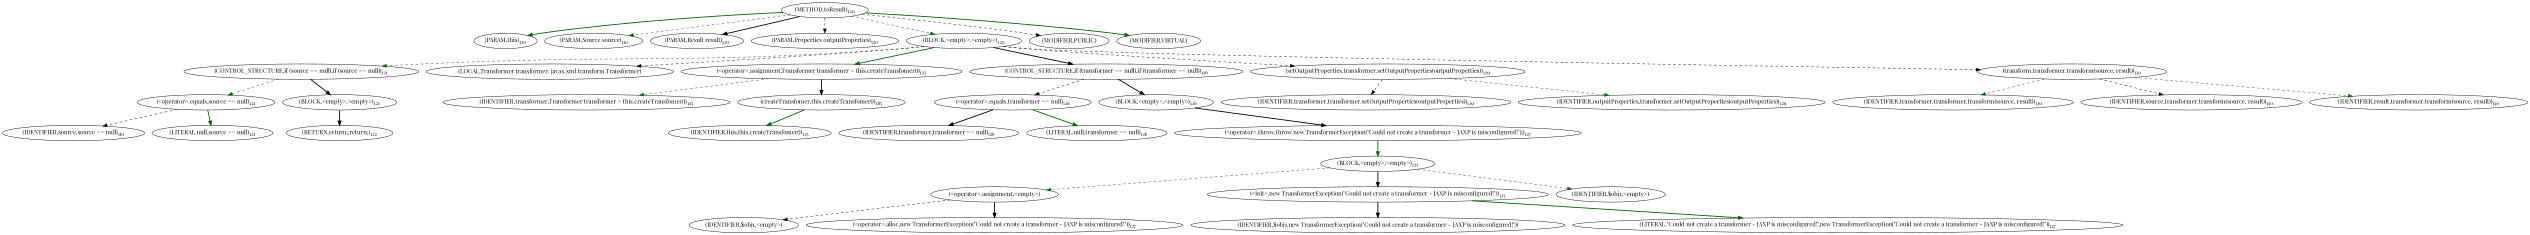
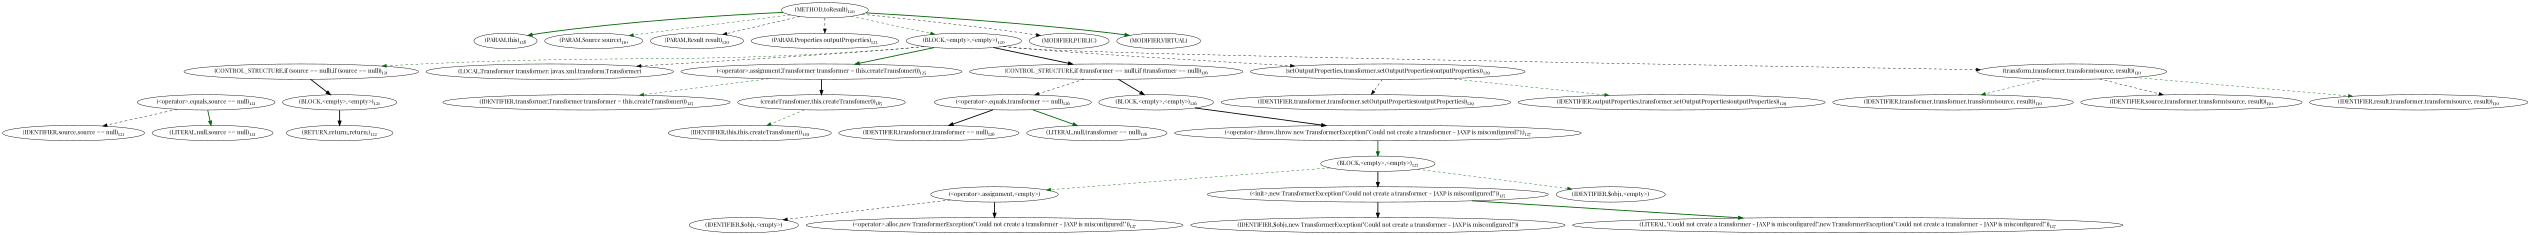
edge "(METHOD,toResult)" -> "(PARAM,Result result)": style bold -> dashed
node "(PARAM,this)": text "120" -> "128"
node "(PARAM,Properties outputProperties)": text "120" -> "123"
edge "(CONTROL_STRUCTURE,if (source == null),if (source == null))" -> "(<operator>.equals,source == null)": removed
edge "(createTransfomer,this.createTransfomer())" -> "(IDENTIFIER,this,this.createTransfomer())": style bold -> dashed
node "(IDENTIFIER,source,source == null)": text "161" -> "121"
node "(IDENTIFIER,this,this.createTransfomer())": text "125" -> "129"
